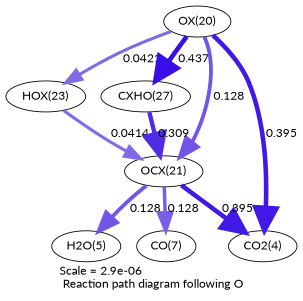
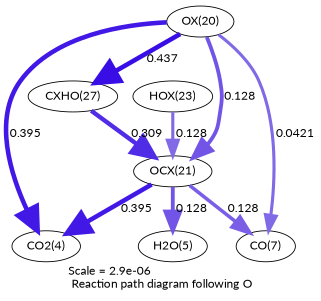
edge "OX(20)" -> "HOX(23)": now "OX(20)" -> "CO(7)"
edge "HOX(23)" -> "OCX(21)": label " 0.0414" -> " 0.128"
